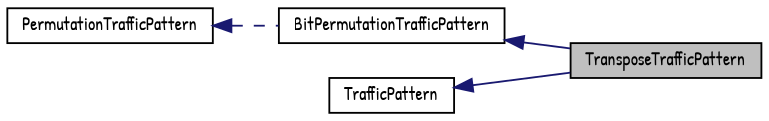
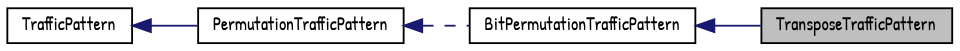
edge "TransposeTrafficPattern" -> "TrafficPattern": now "PermutationTrafficPattern" -> "TrafficPattern"
